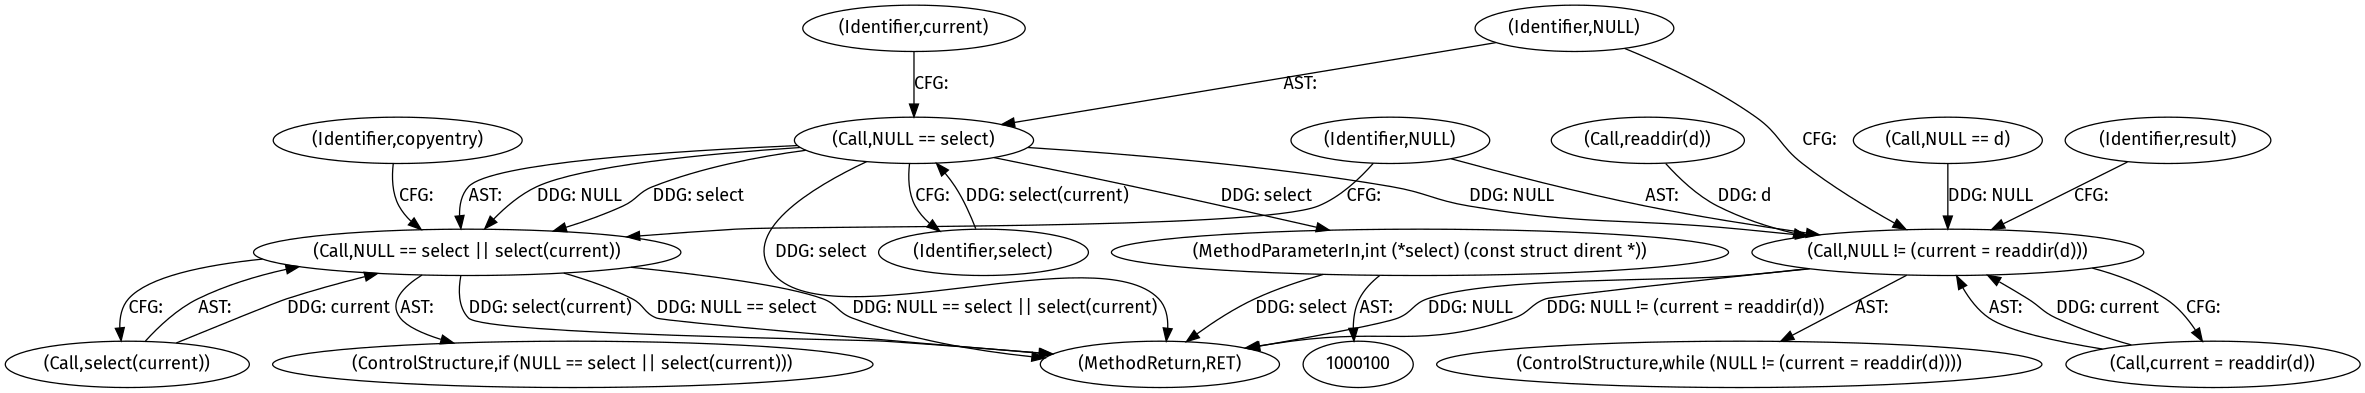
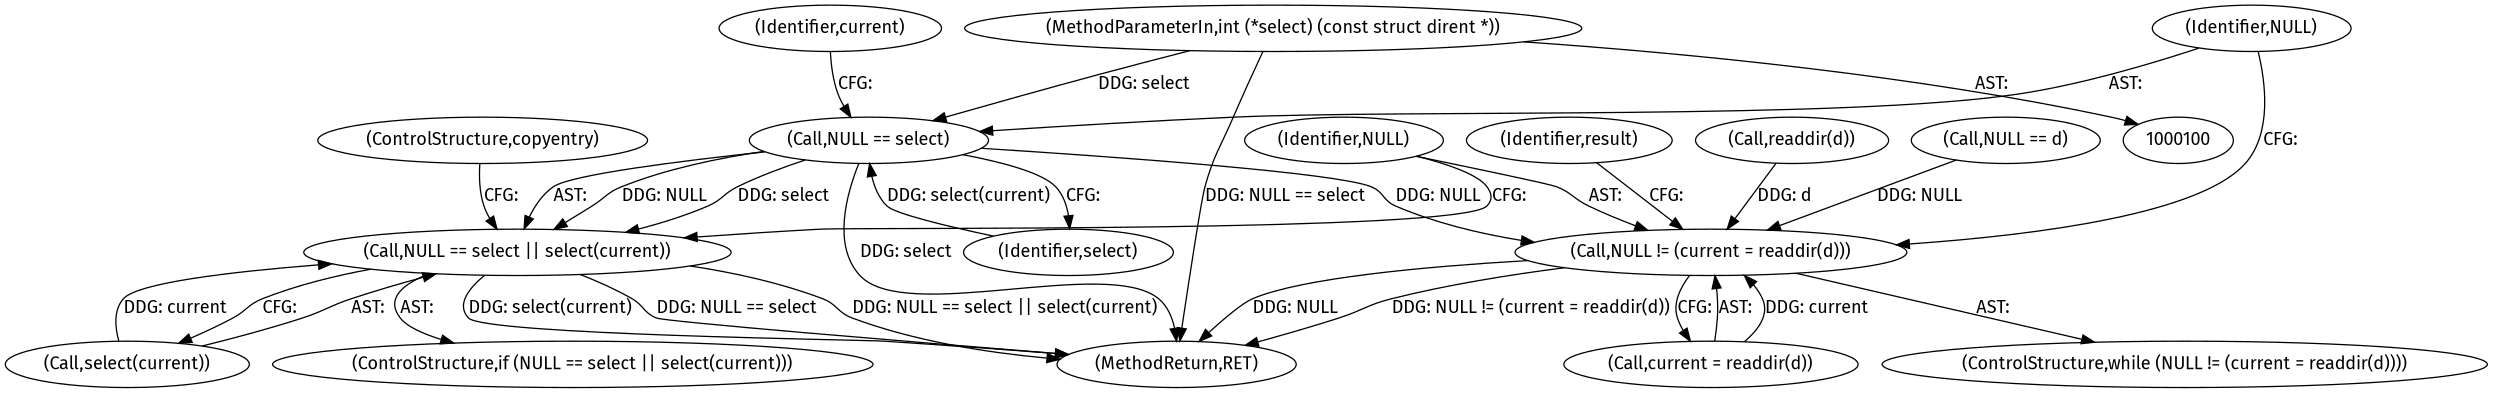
node "(Identifier,copyentry)": label "(Identifier,copyentry)" -> "(ControlStructure,copyentry)"
edge "(Call,NULL == select)" -> "(MethodParameterIn,int (*select) (const struct dirent *))": reversed
edge "(MethodParameterIn,int (*select) (const struct dirent *))" -> "(MethodReturn,RET)": label "DDG: select" -> "DDG: NULL == select"
